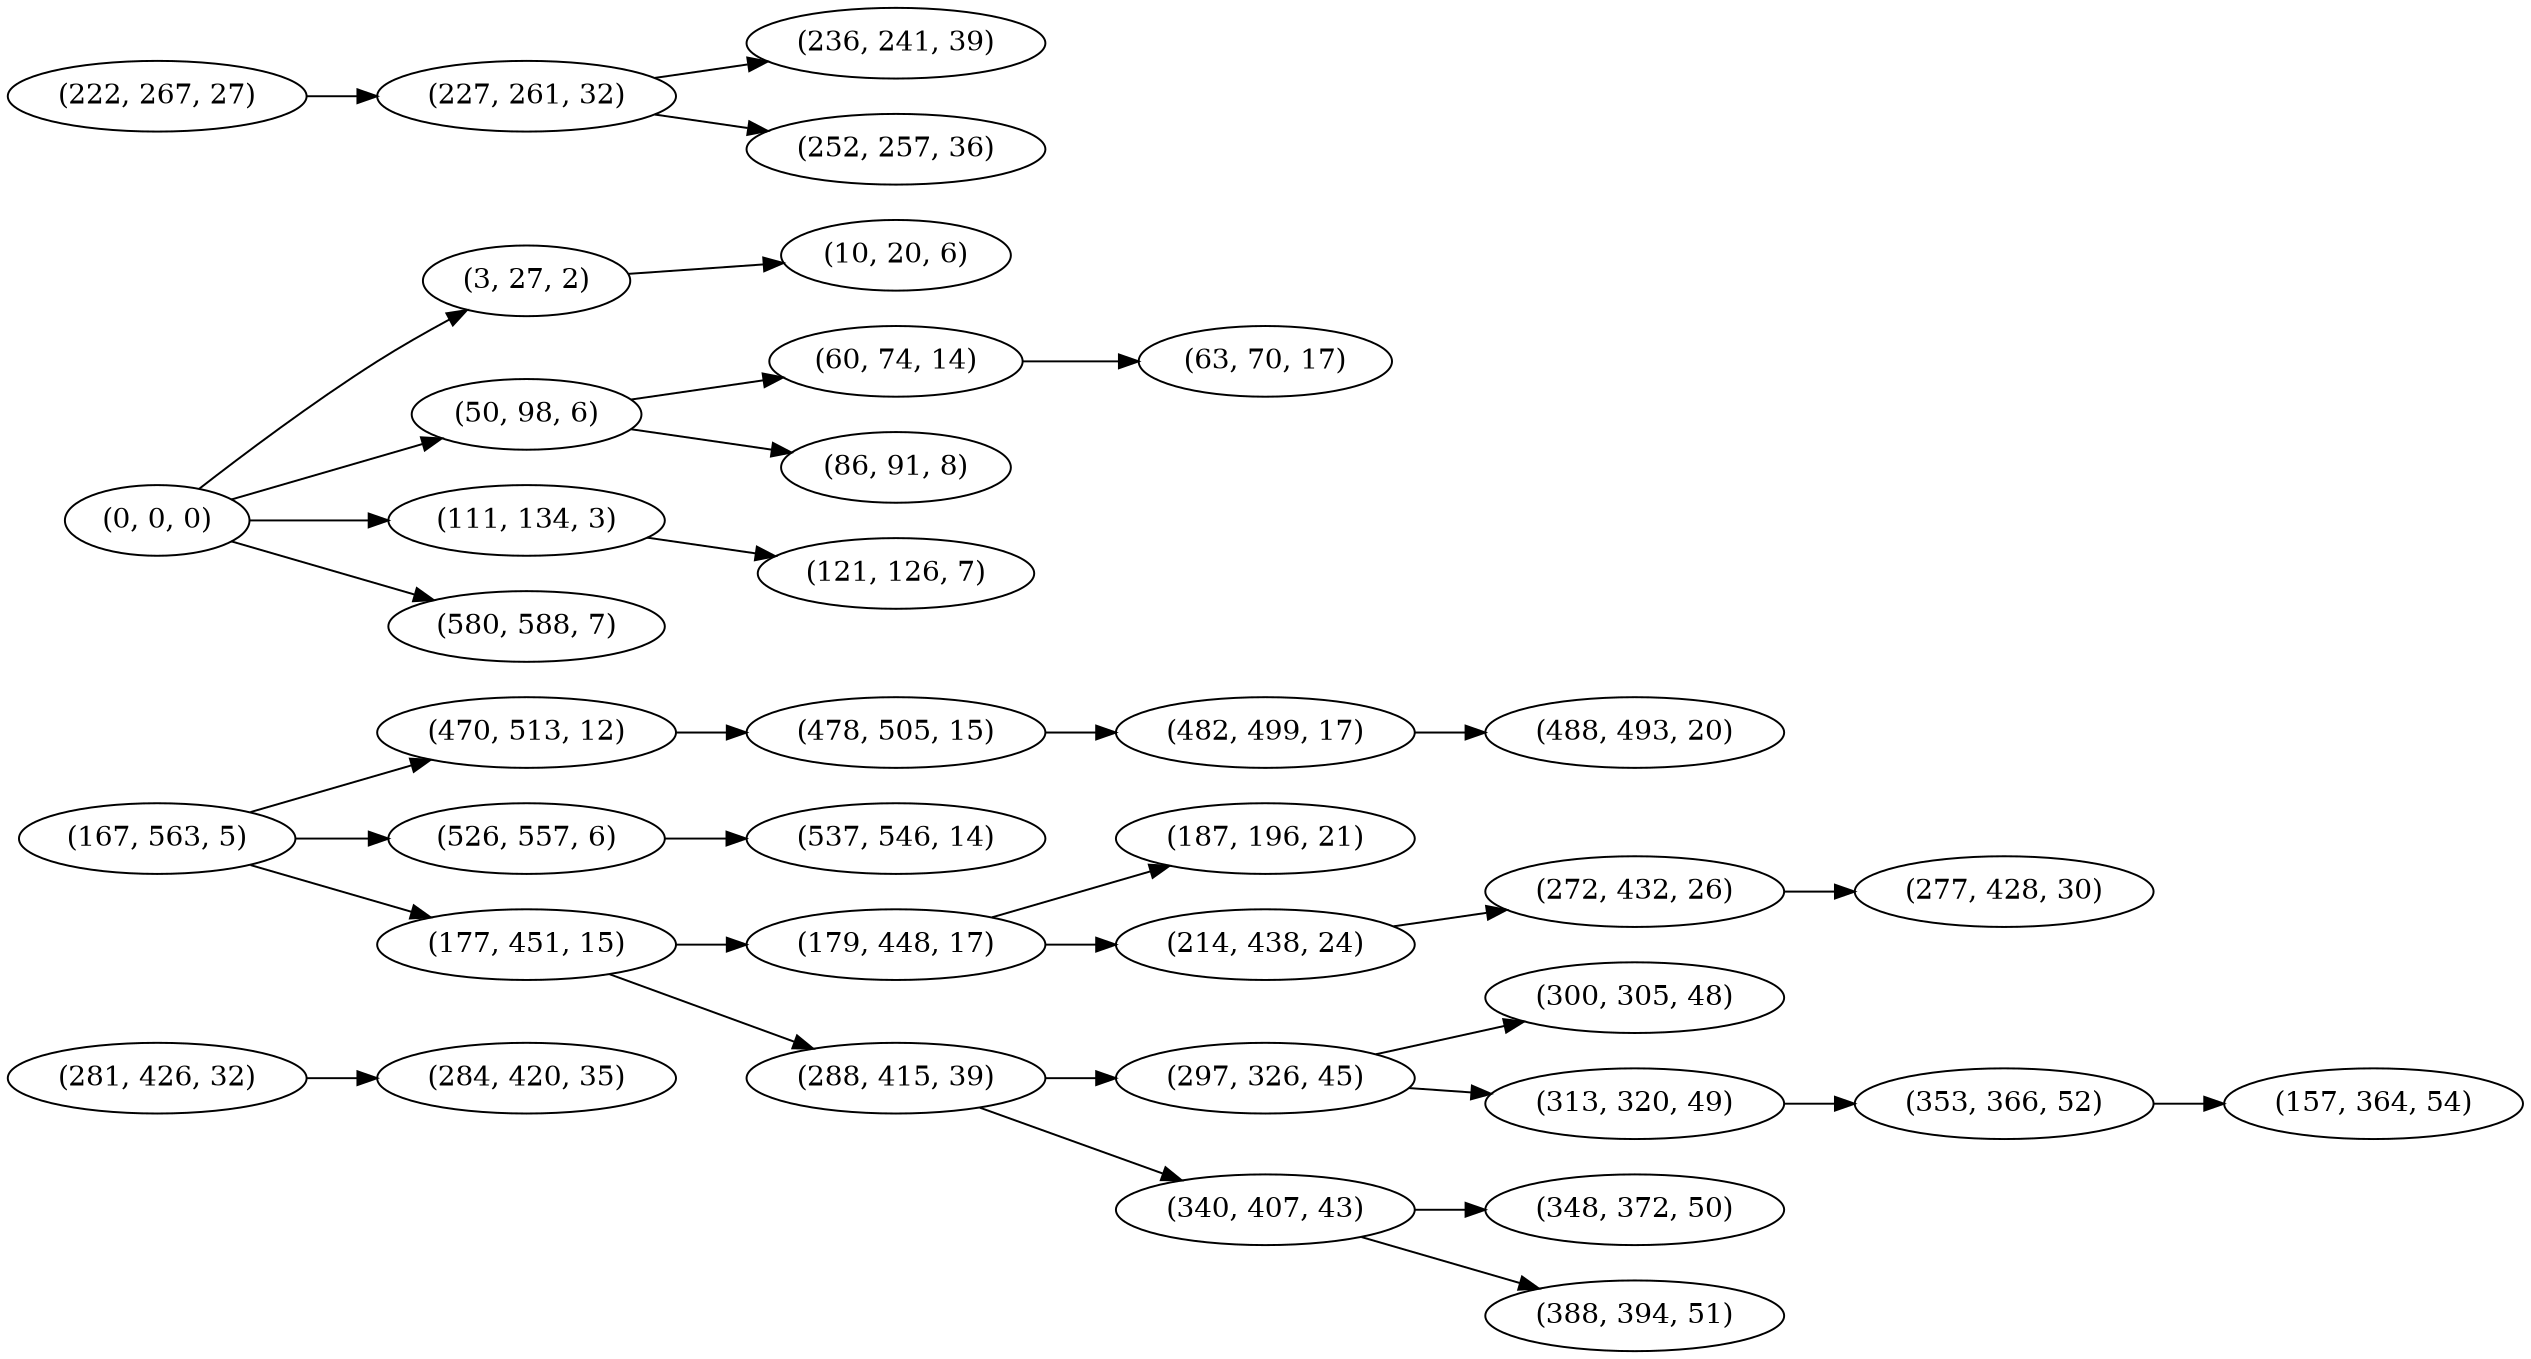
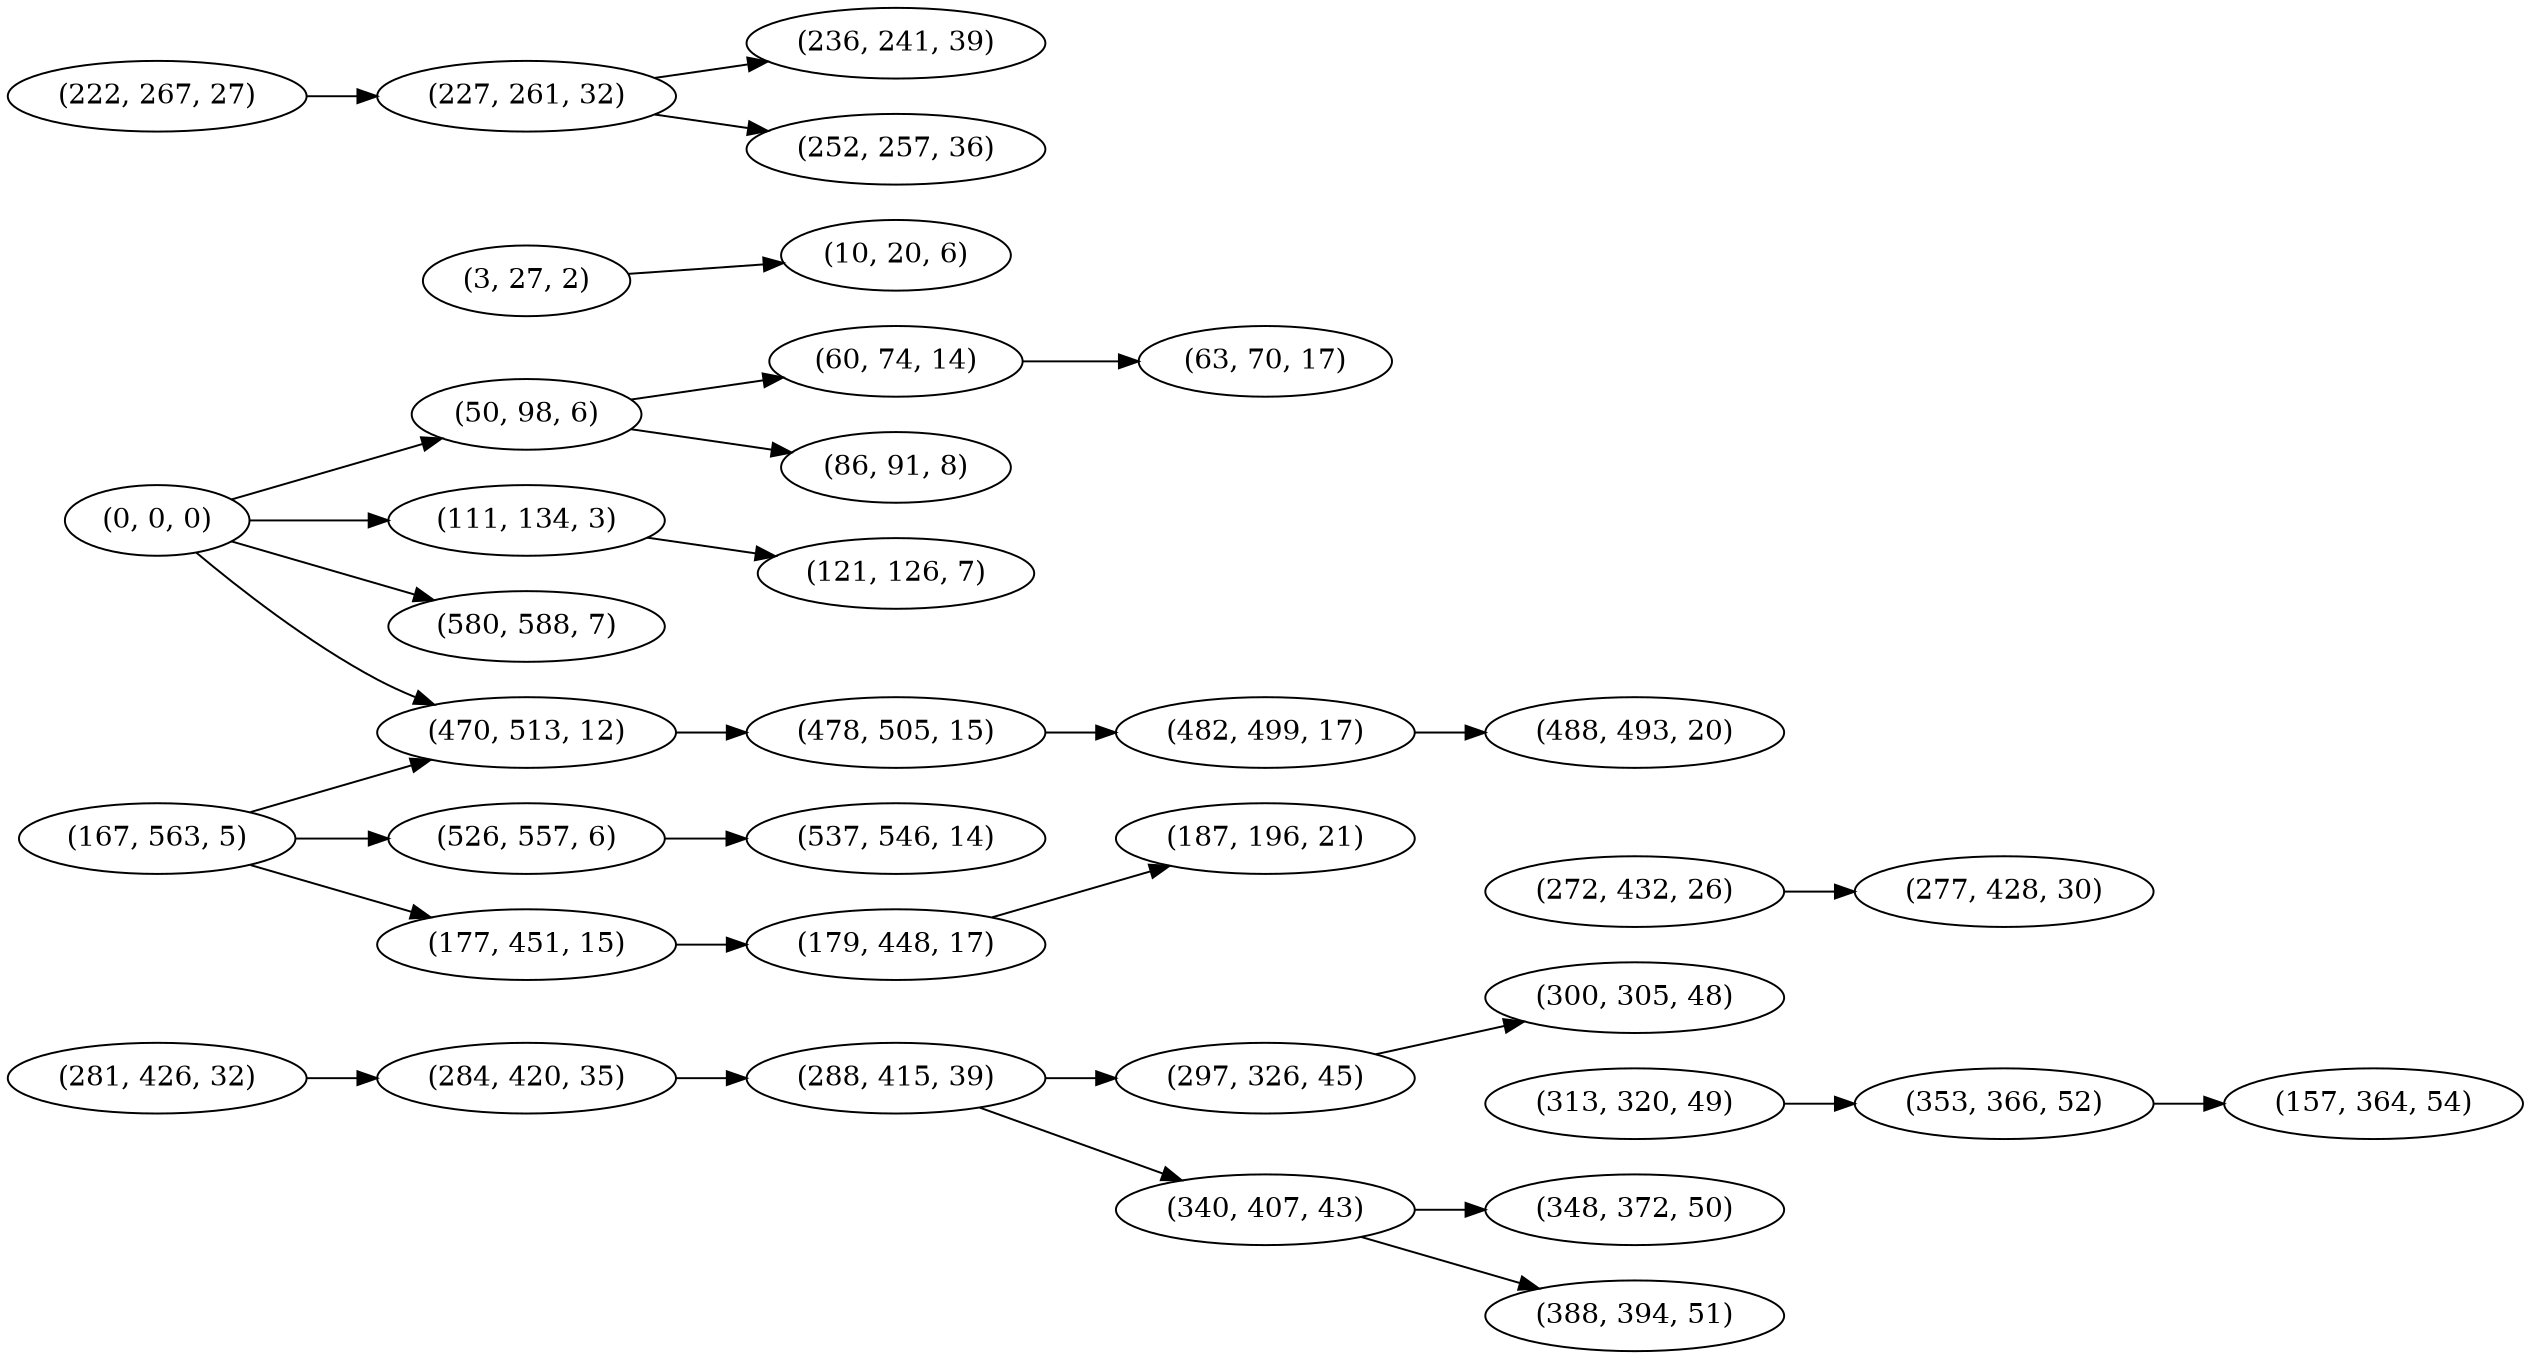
edge "(0, 0, 0)" -> "(3, 27, 2)": now "(0, 0, 0)" -> "(470, 513, 12)"
node "(214, 438, 24)": removed
edge "(177, 451, 15)" -> "(288, 415, 39)": now "(284, 420, 35)" -> "(288, 415, 39)"
edge "(297, 326, 45)" -> "(313, 320, 49)": removed
